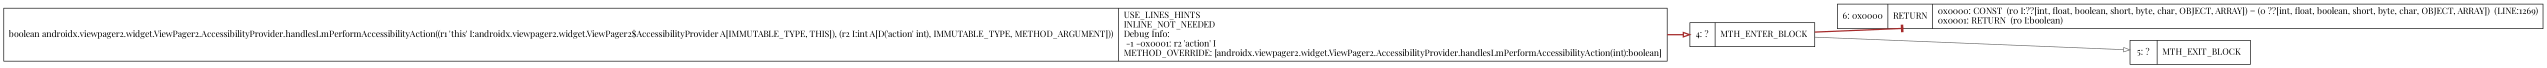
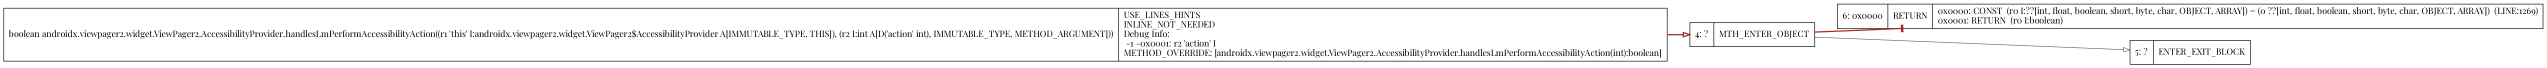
node "4: ?": text "MTH_ENTER_BLOCK" -> "MTH_ENTER_OBJECT"
node "5: ?": text "MTH_EXIT_BLOCK" -> "ENTER_EXIT_BLOCK"
